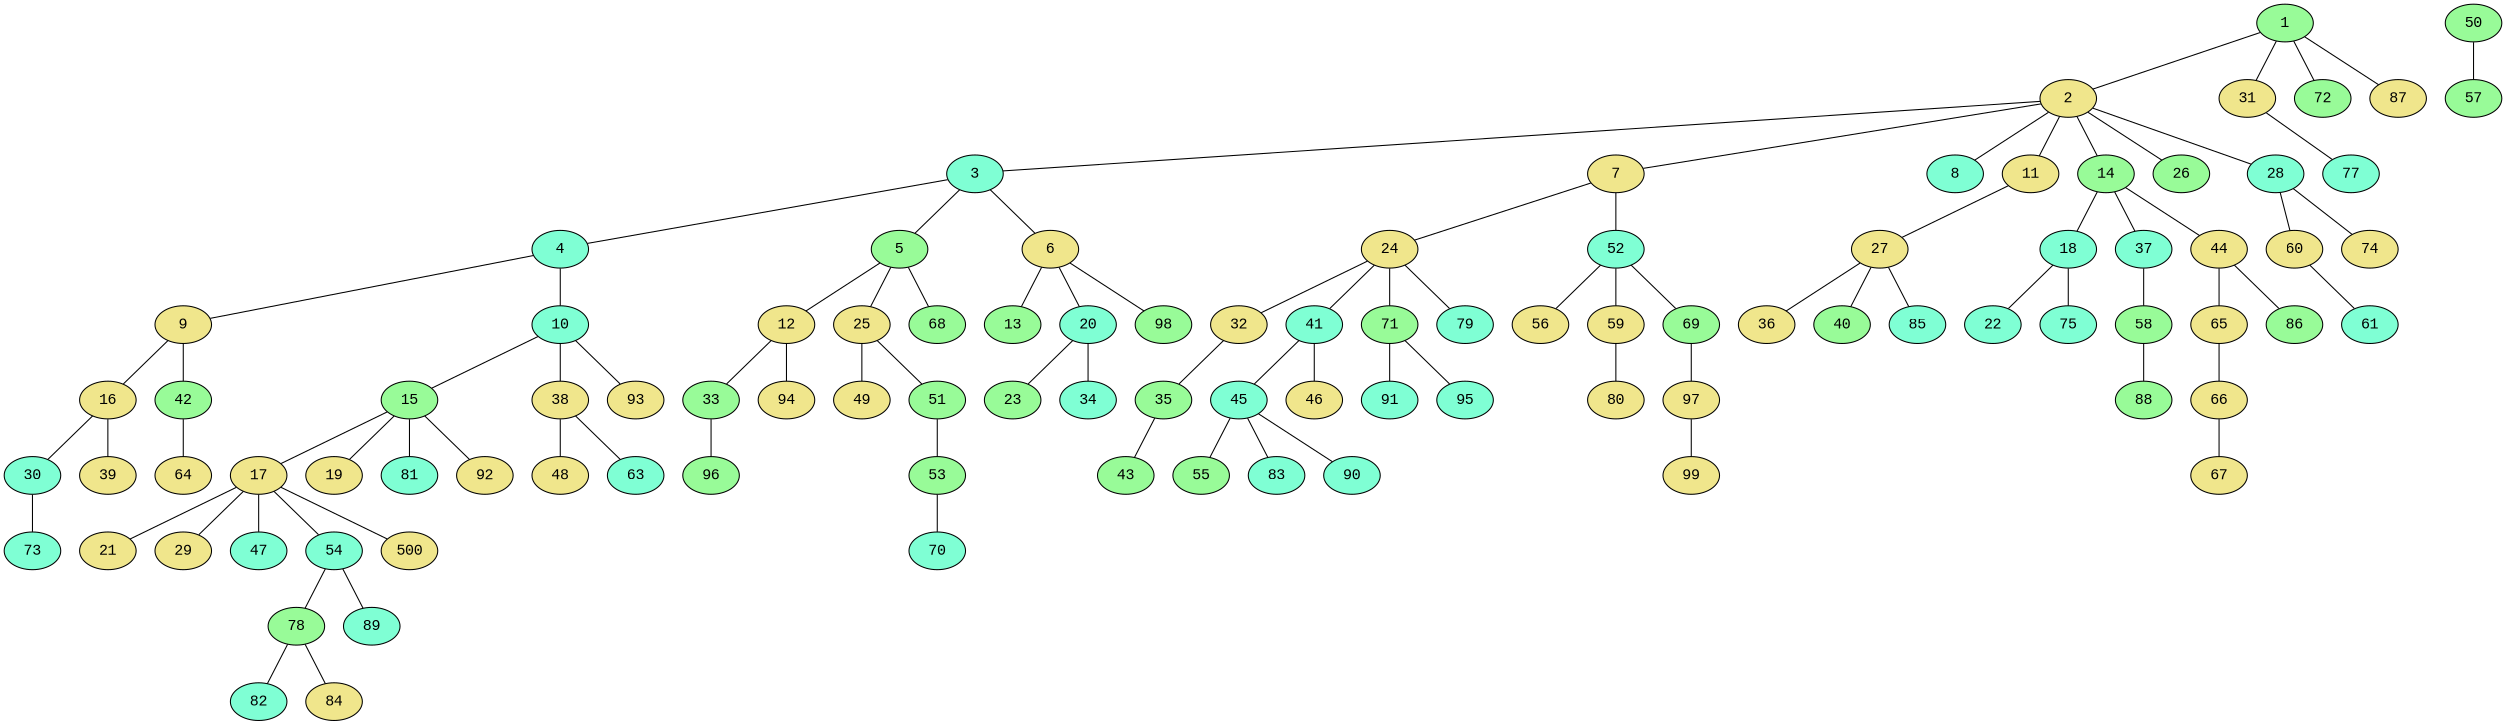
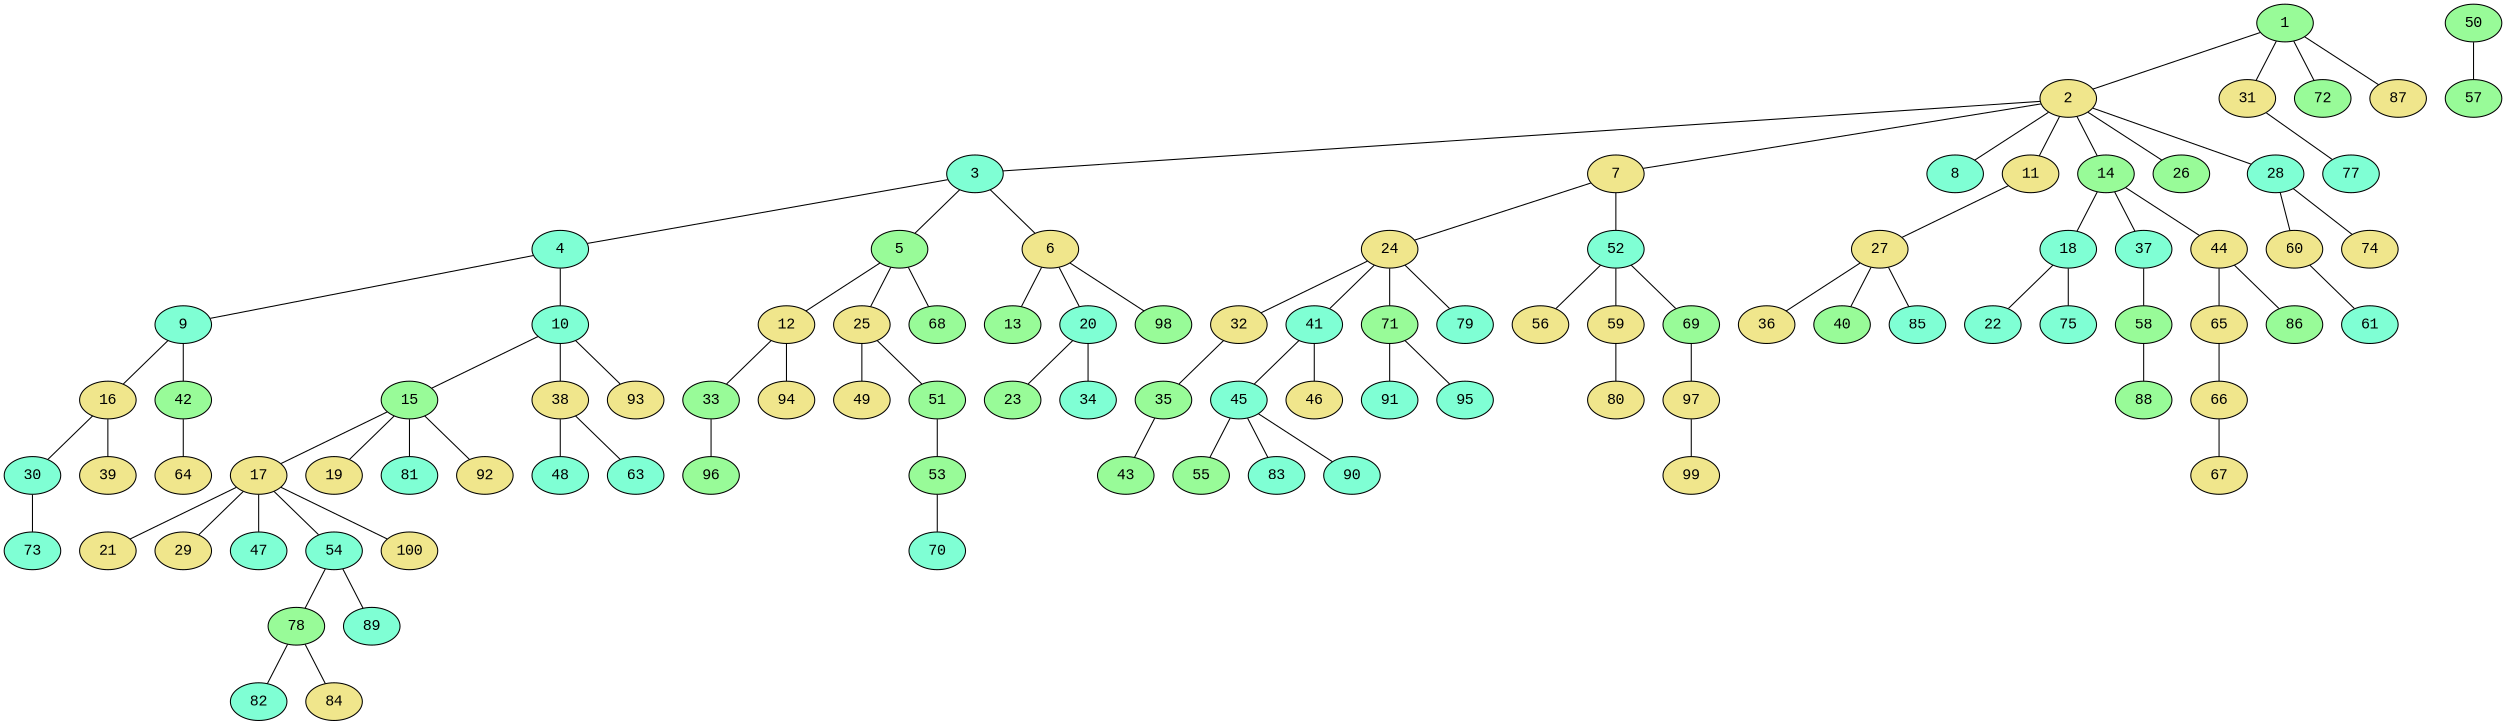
node "9": fillcolor khaki -> aquamarine
node "48": fillcolor khaki -> aquamarine
node "500": label "500" -> "100"
